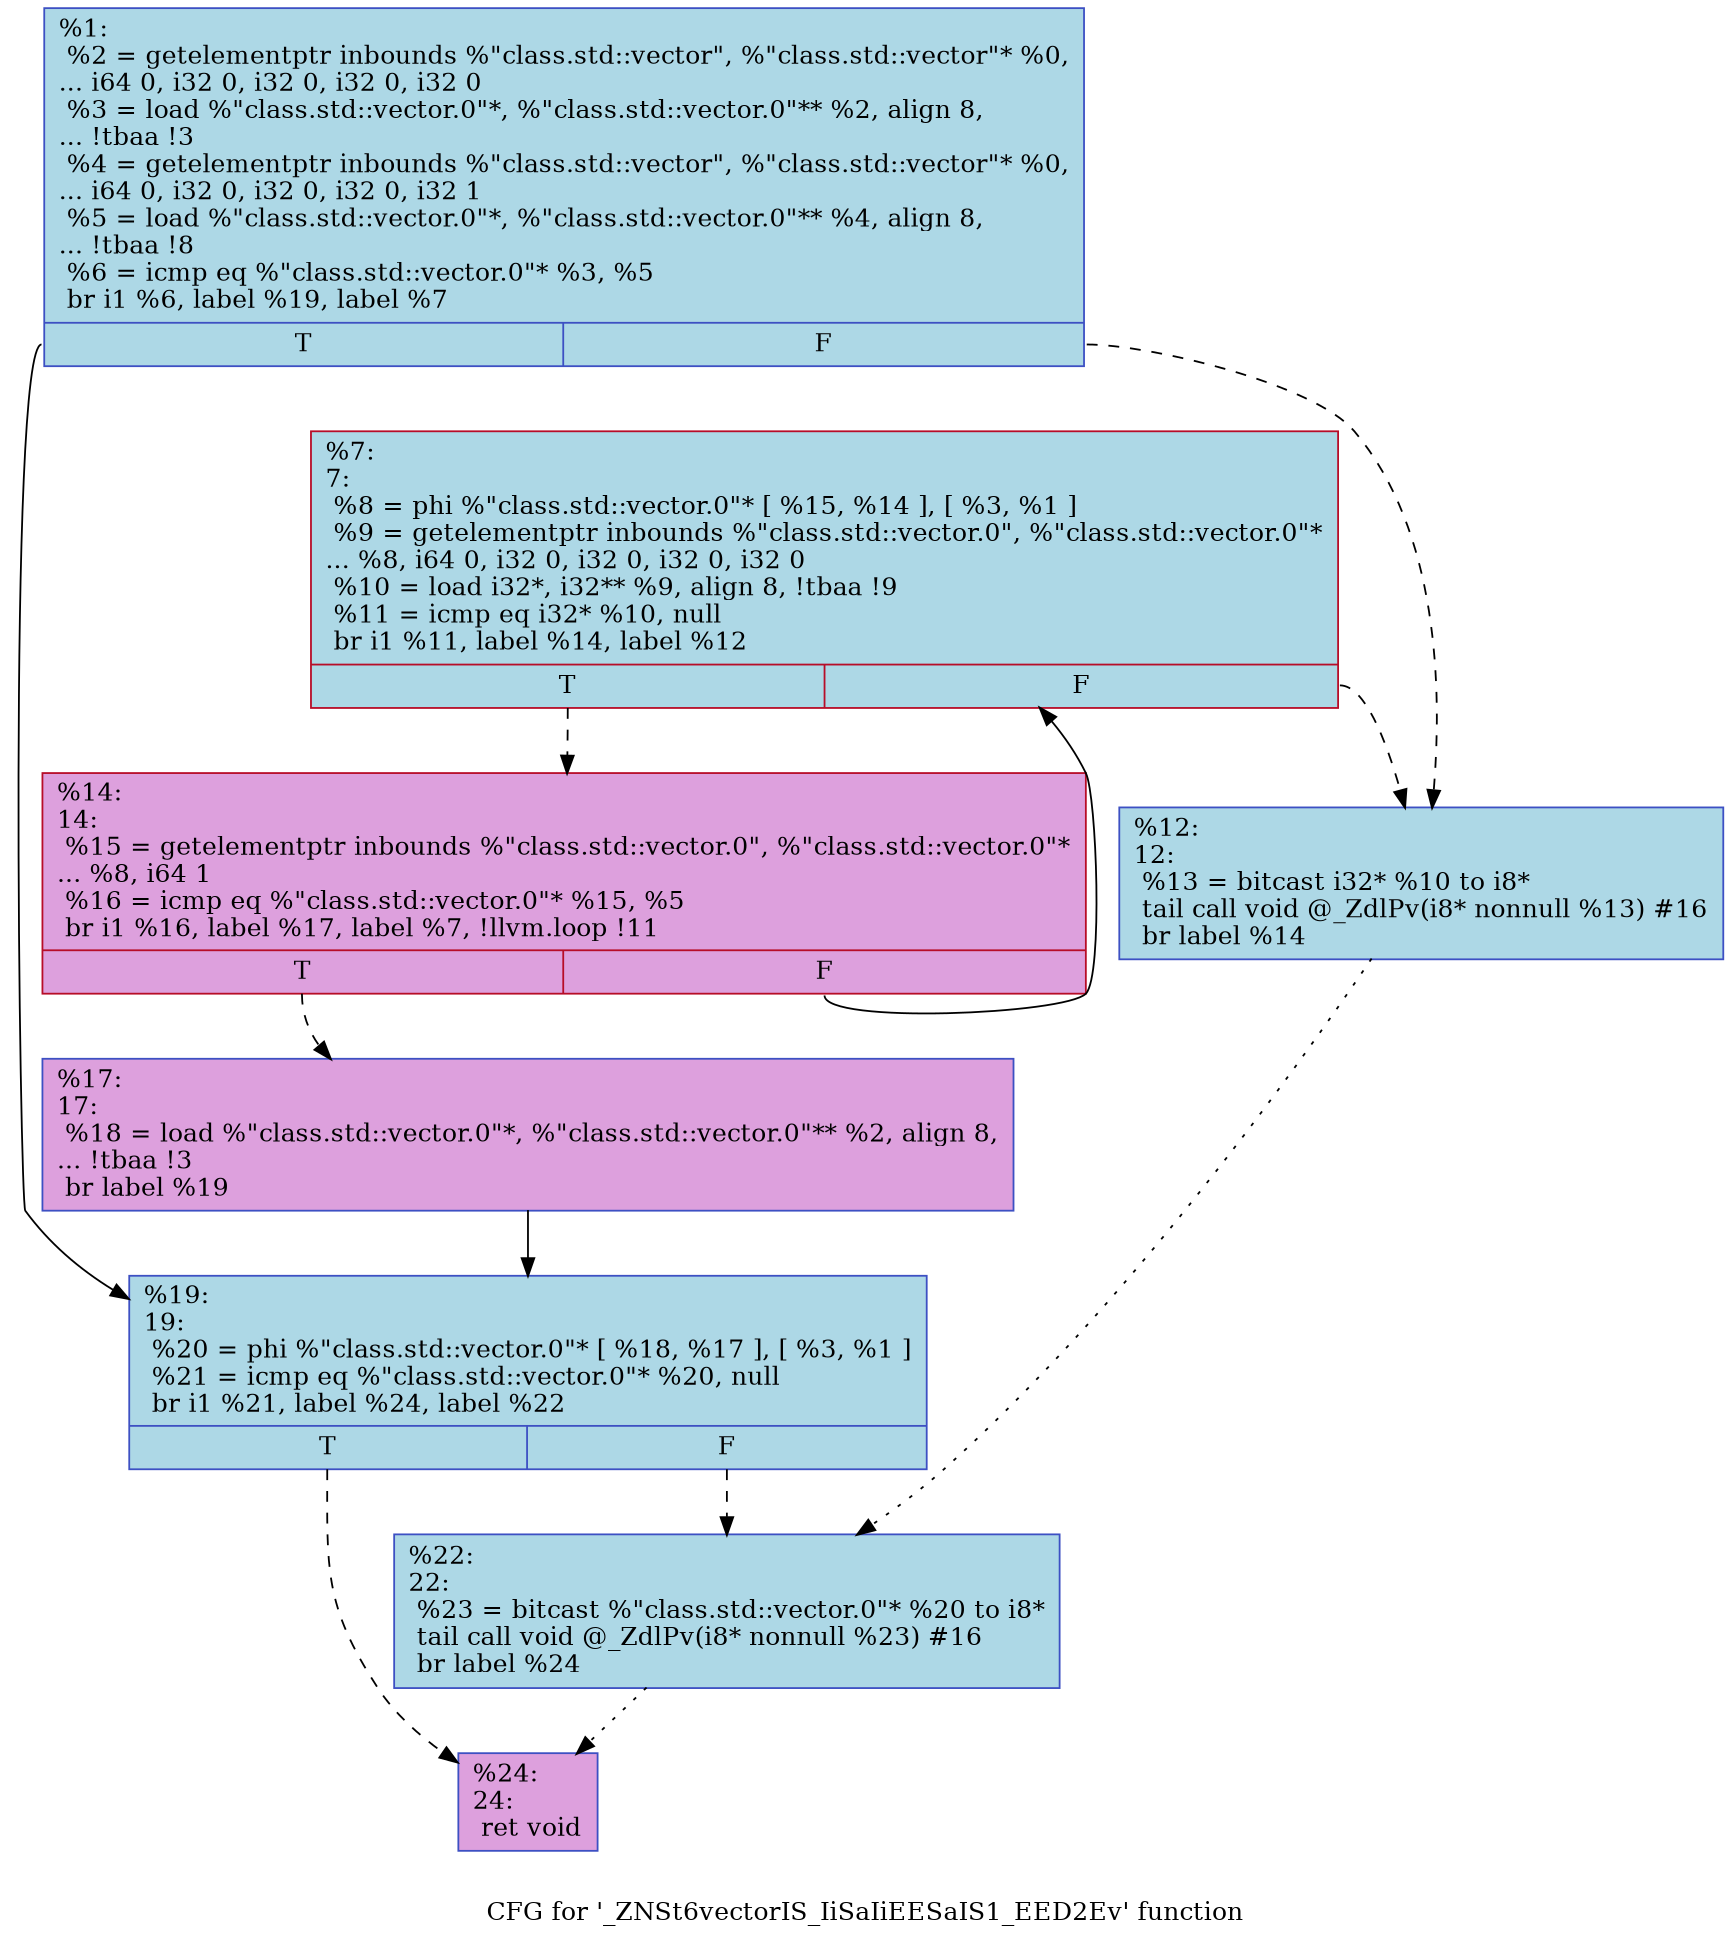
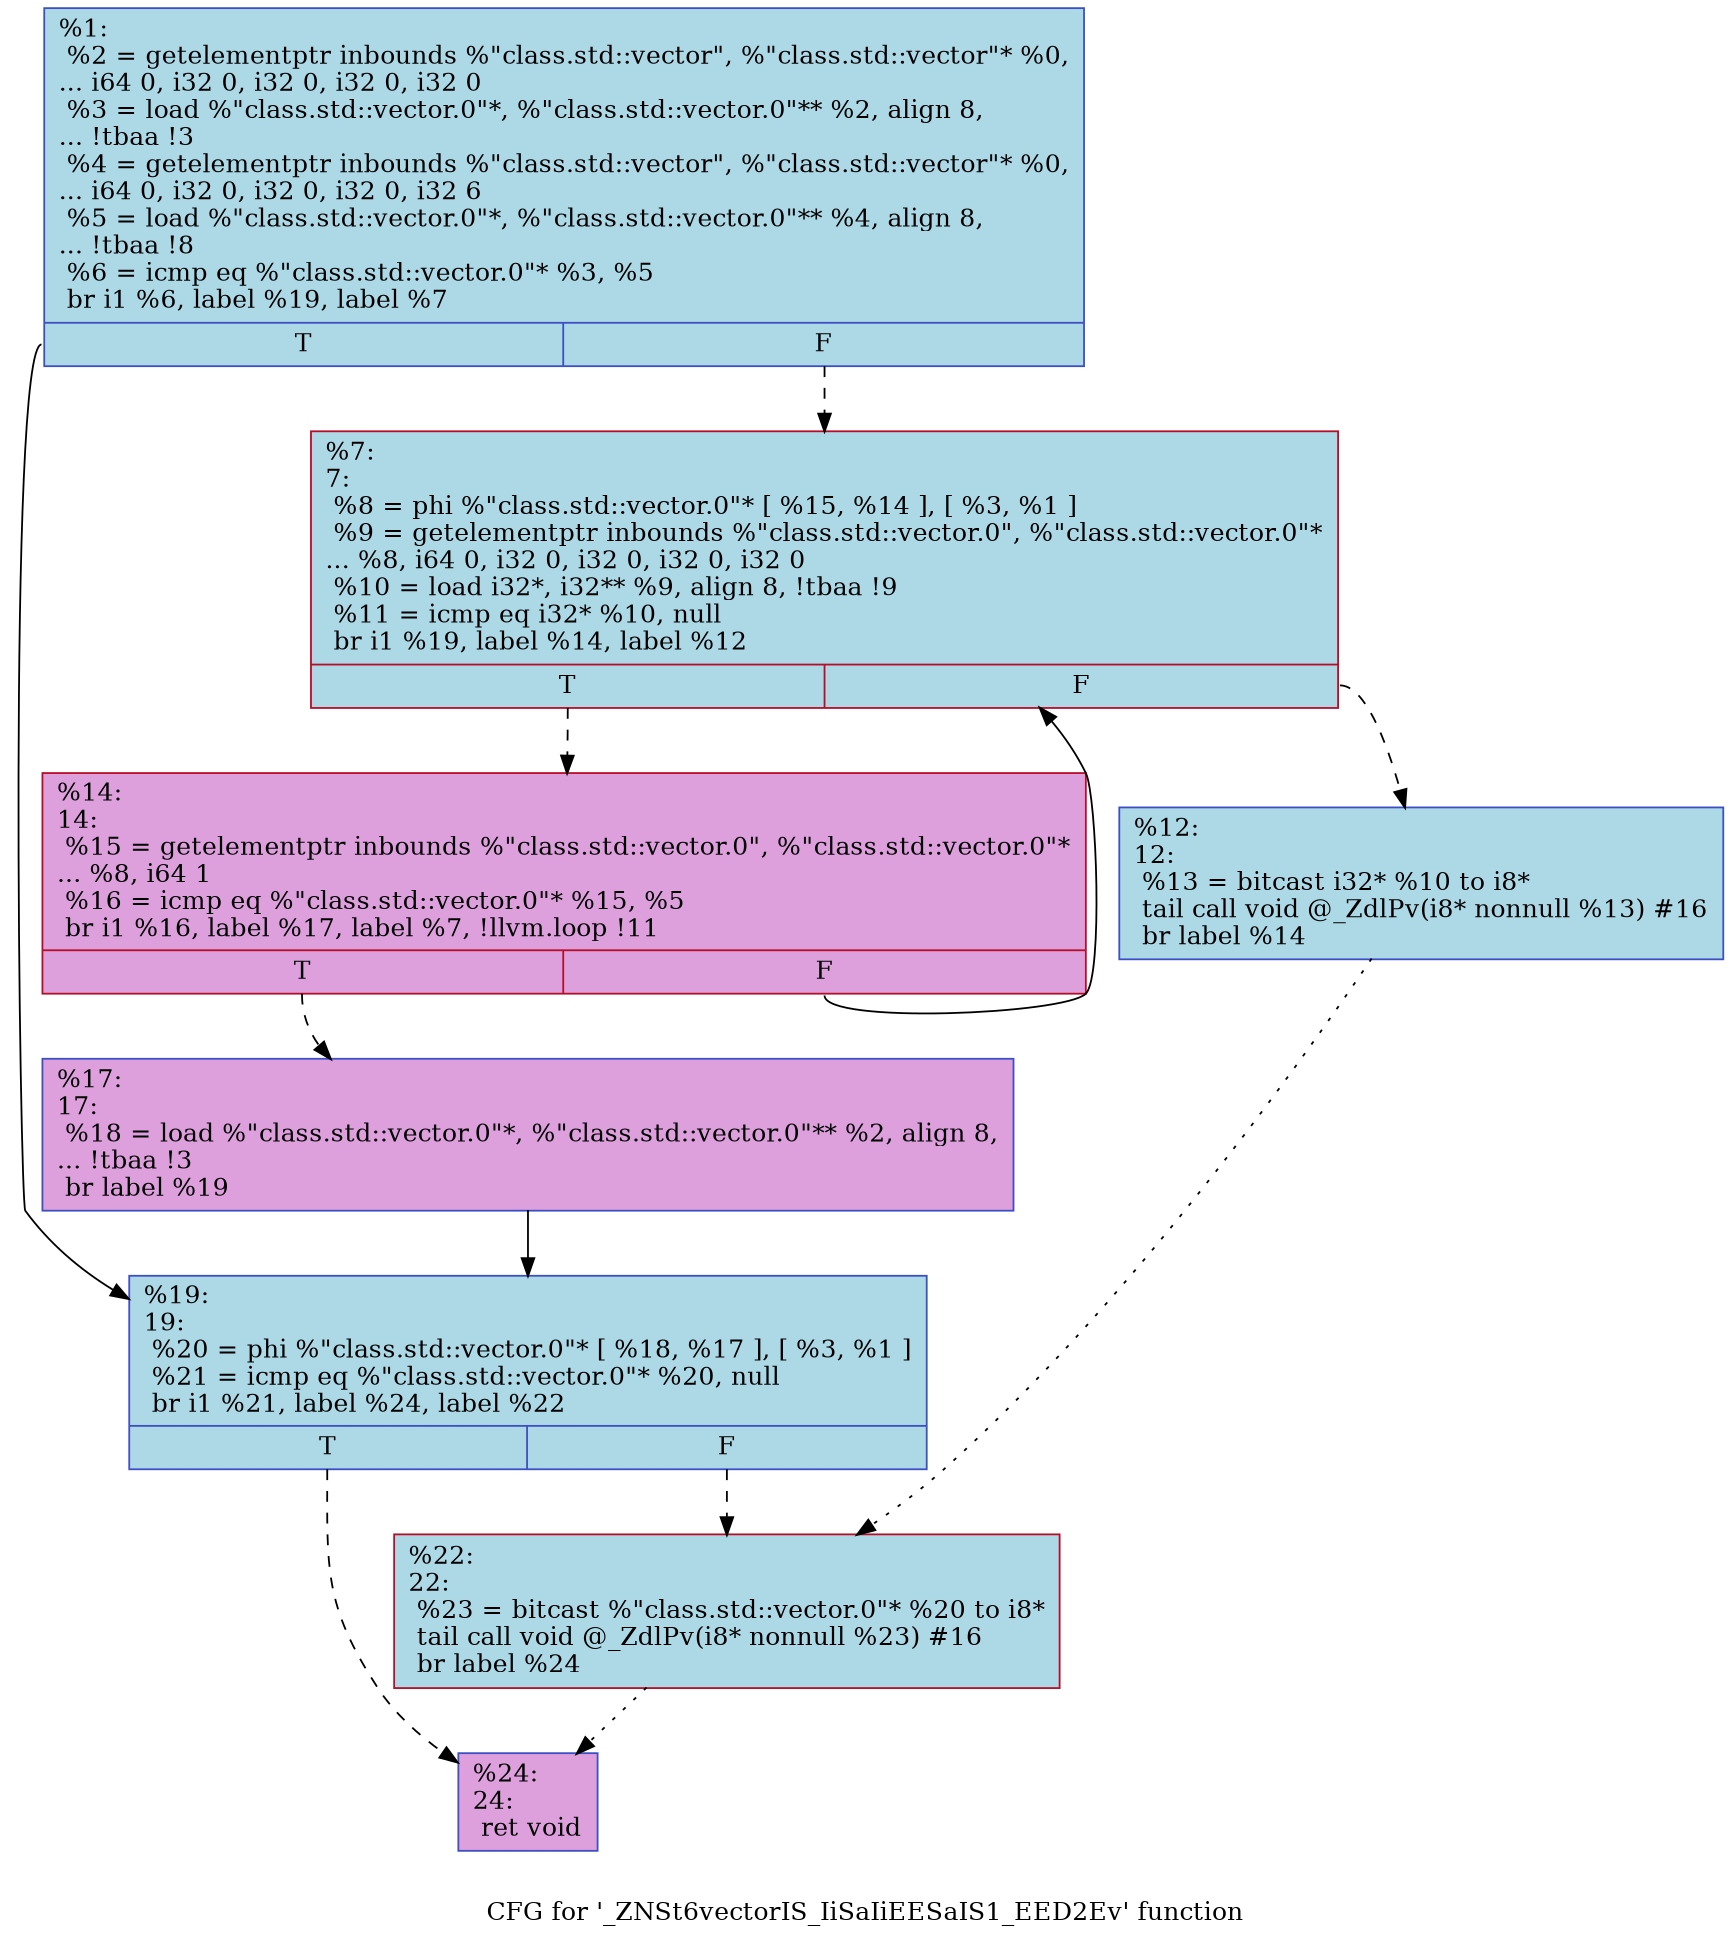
node "%1:": text "... i64 0, i32 0, i32 0, i32 0, i32 1" -> "... i64 0, i32 0, i32 0, i32 0, i32 6"
edge "%1:" -> "%12:": now "%1:" -> "%7:"
node "%7:": text "br i1 %11, label %14, label %12" -> "br i1 %19, label %14, label %12"
node "%22:": color #3d50c3ff -> #b70d28ff
